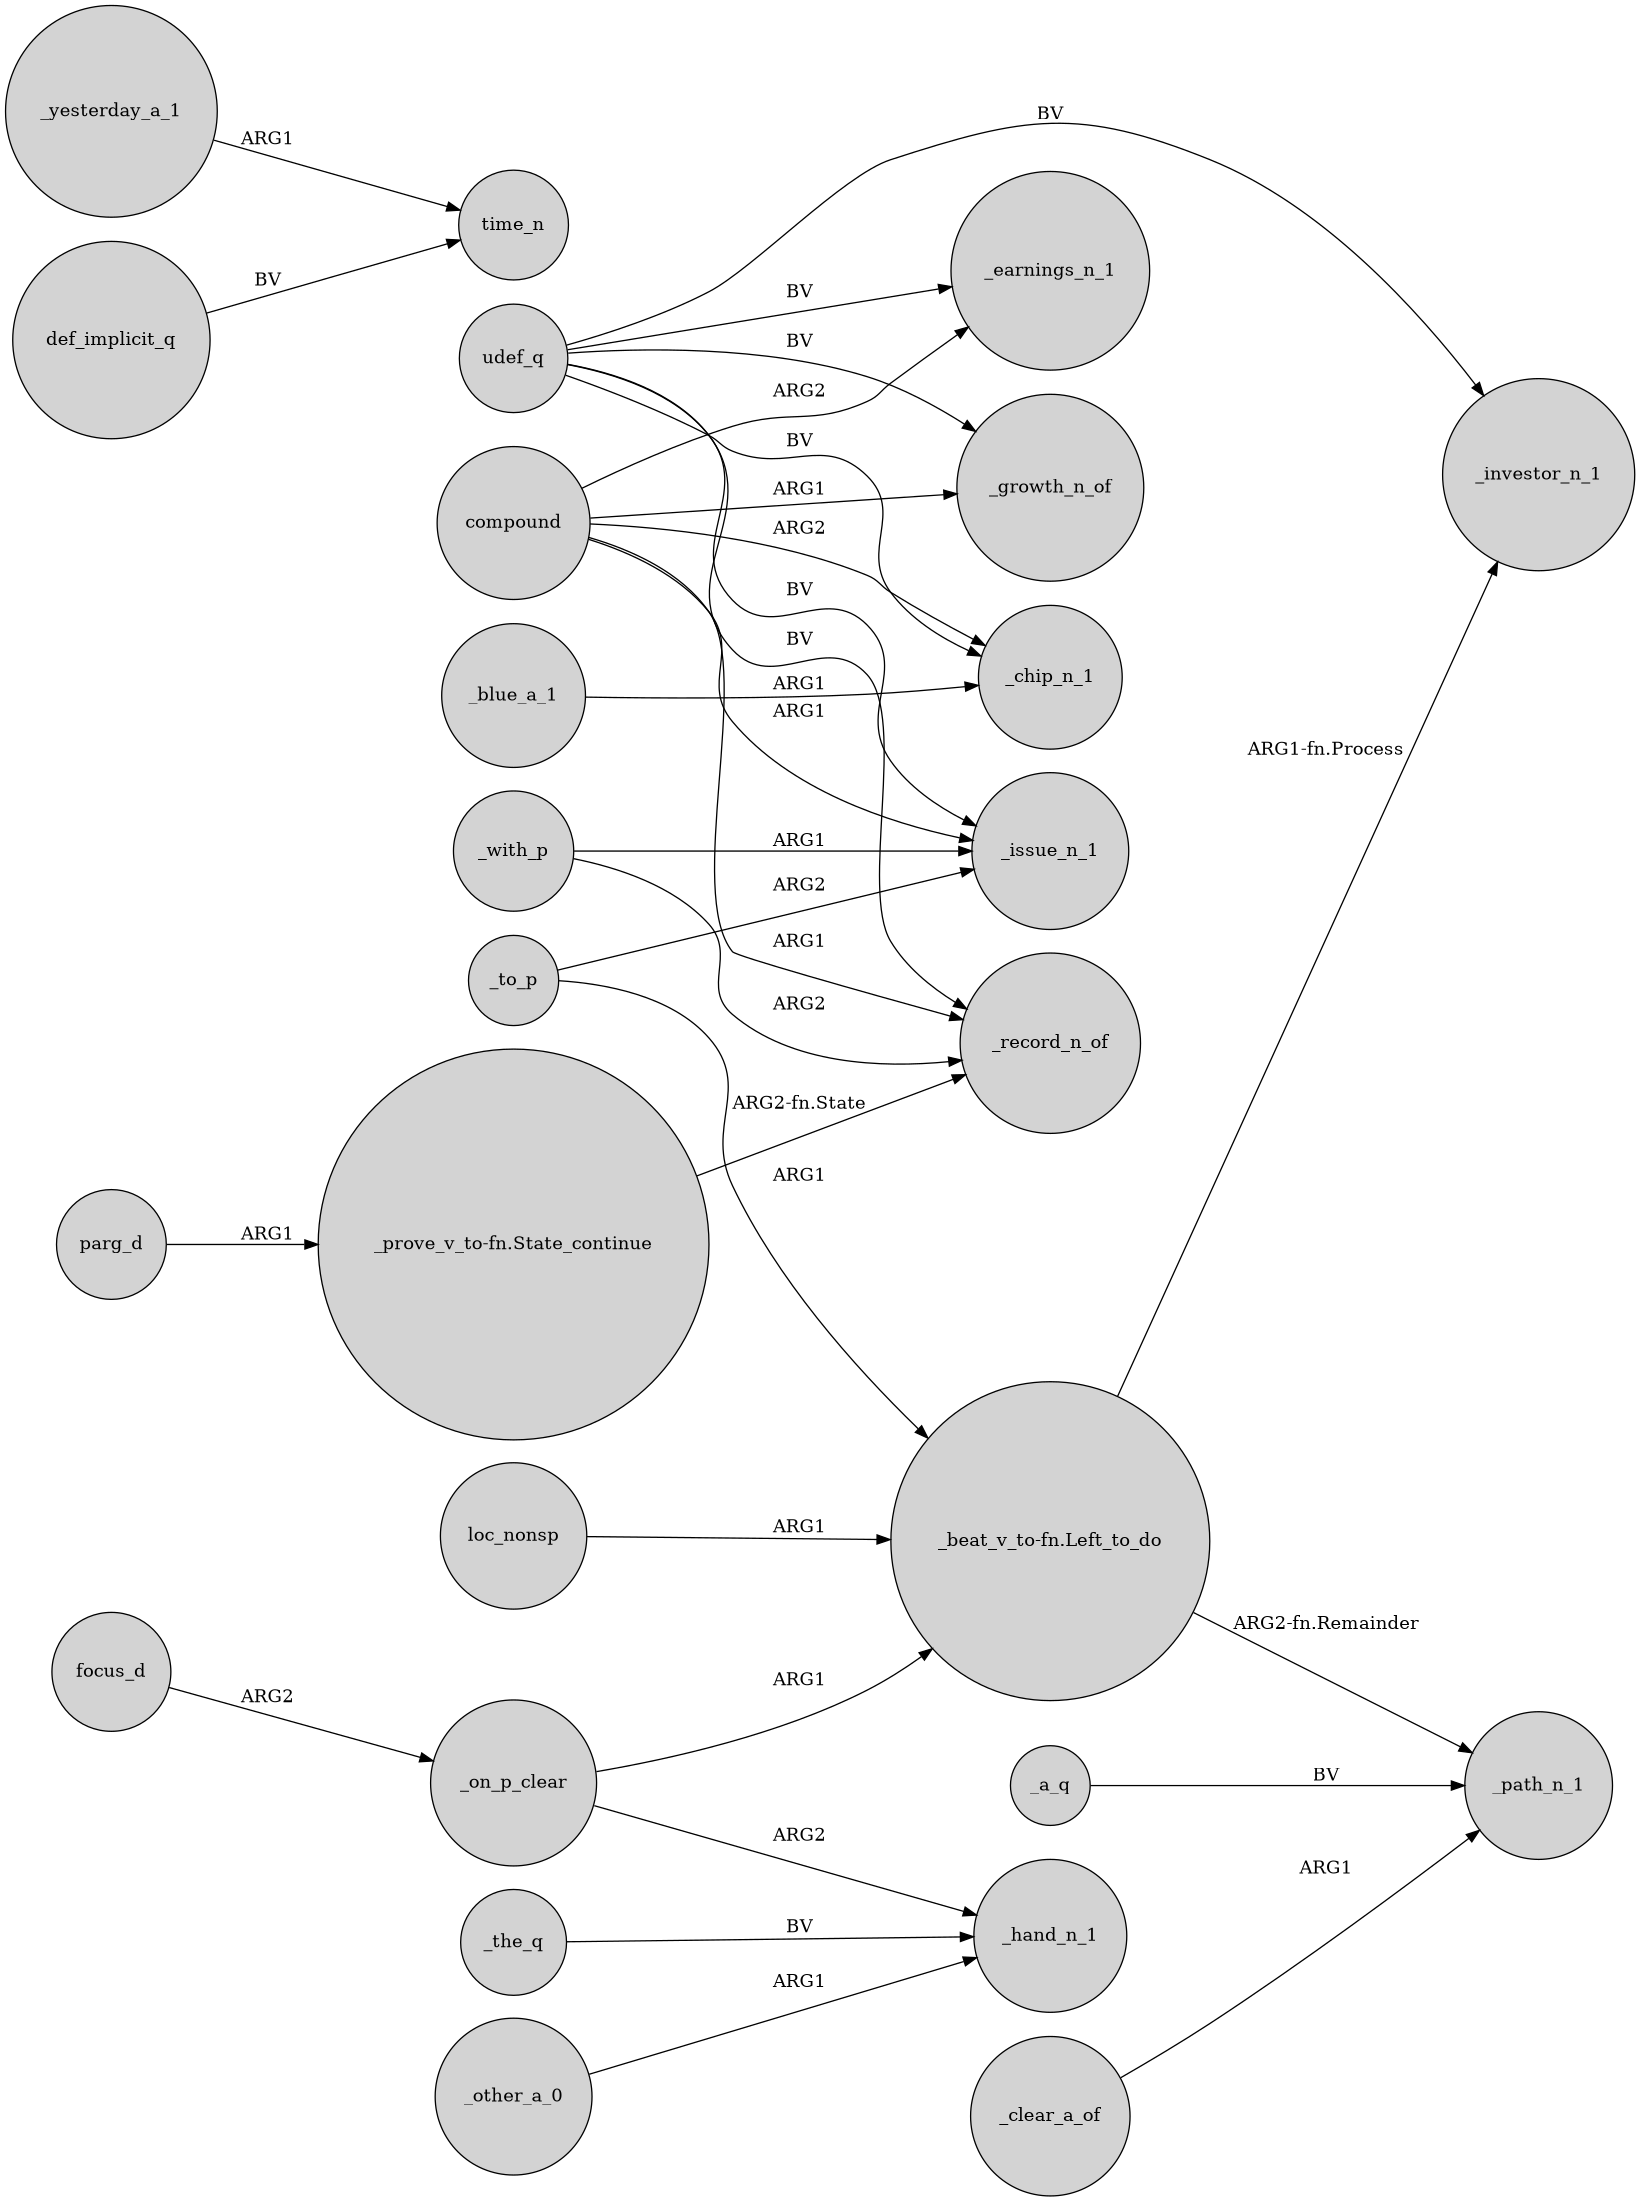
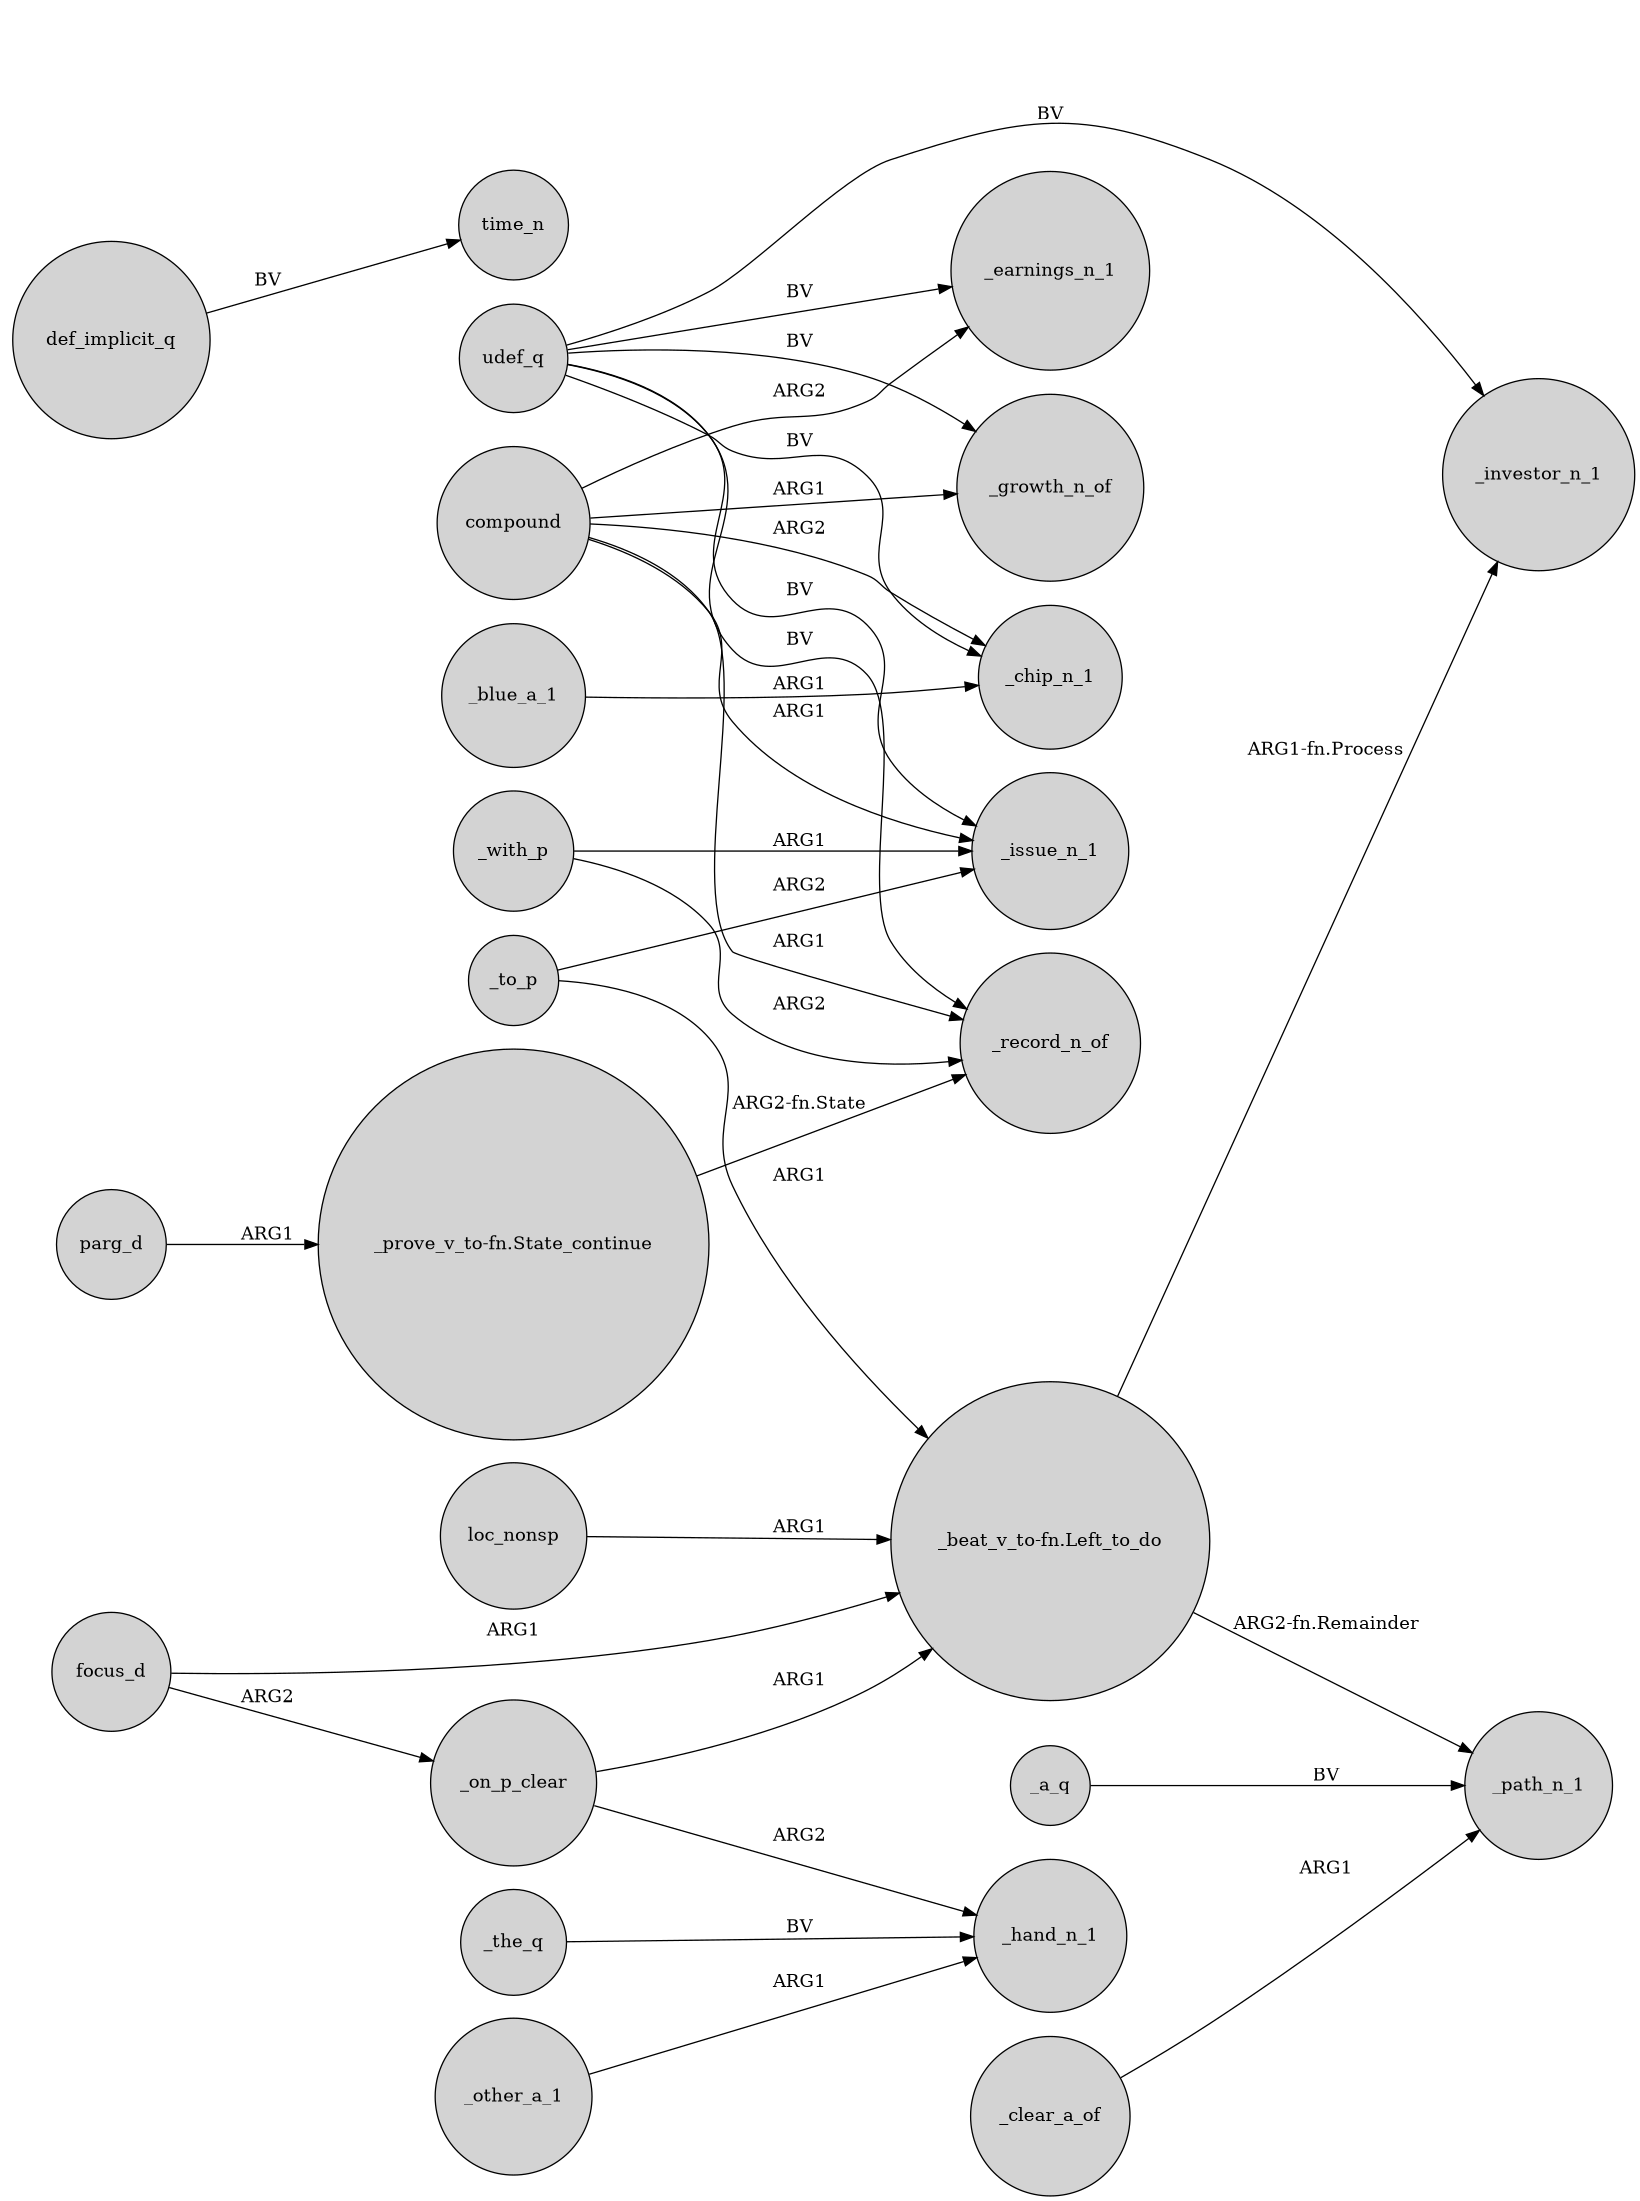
node "_yesterday_a_1": removed
edge "focus_d" -> "_beat_v_to-fn.Left_to_do": added, label "ARG1"
node "_other_a_0": label "_other_a_0" -> "_other_a_1"
